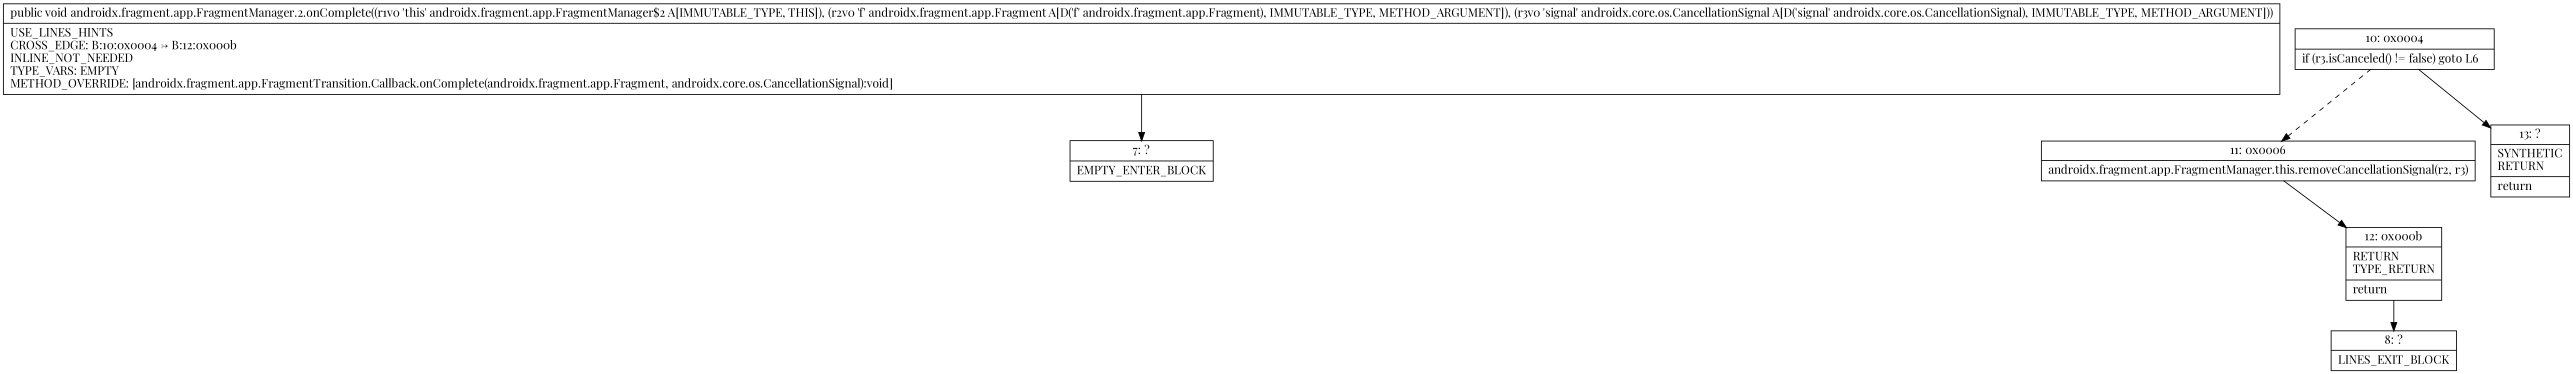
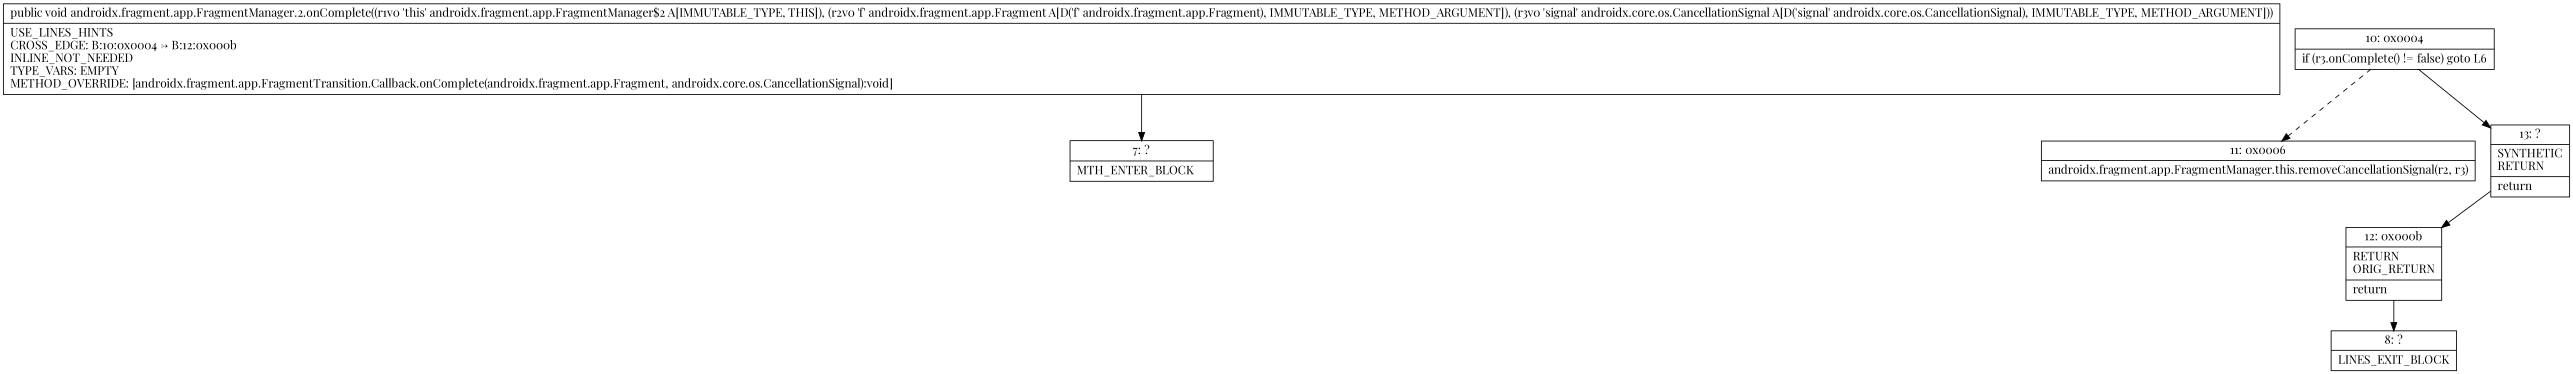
node "10: 0x0004": text "if (r3.isCanceled() != false) goto L6" -> "if (r3.onComplete() != false) goto L6"
node "7: ?": text "EMPTY_ENTER_BLOCK" -> "MTH_ENTER_BLOCK"
edge "11: 0x0006" -> "12: 0x000b": now "13: ?" -> "12: 0x000b"
node "12: 0x000b": text "TYPE_RETURN" -> "ORIG_RETURN"
